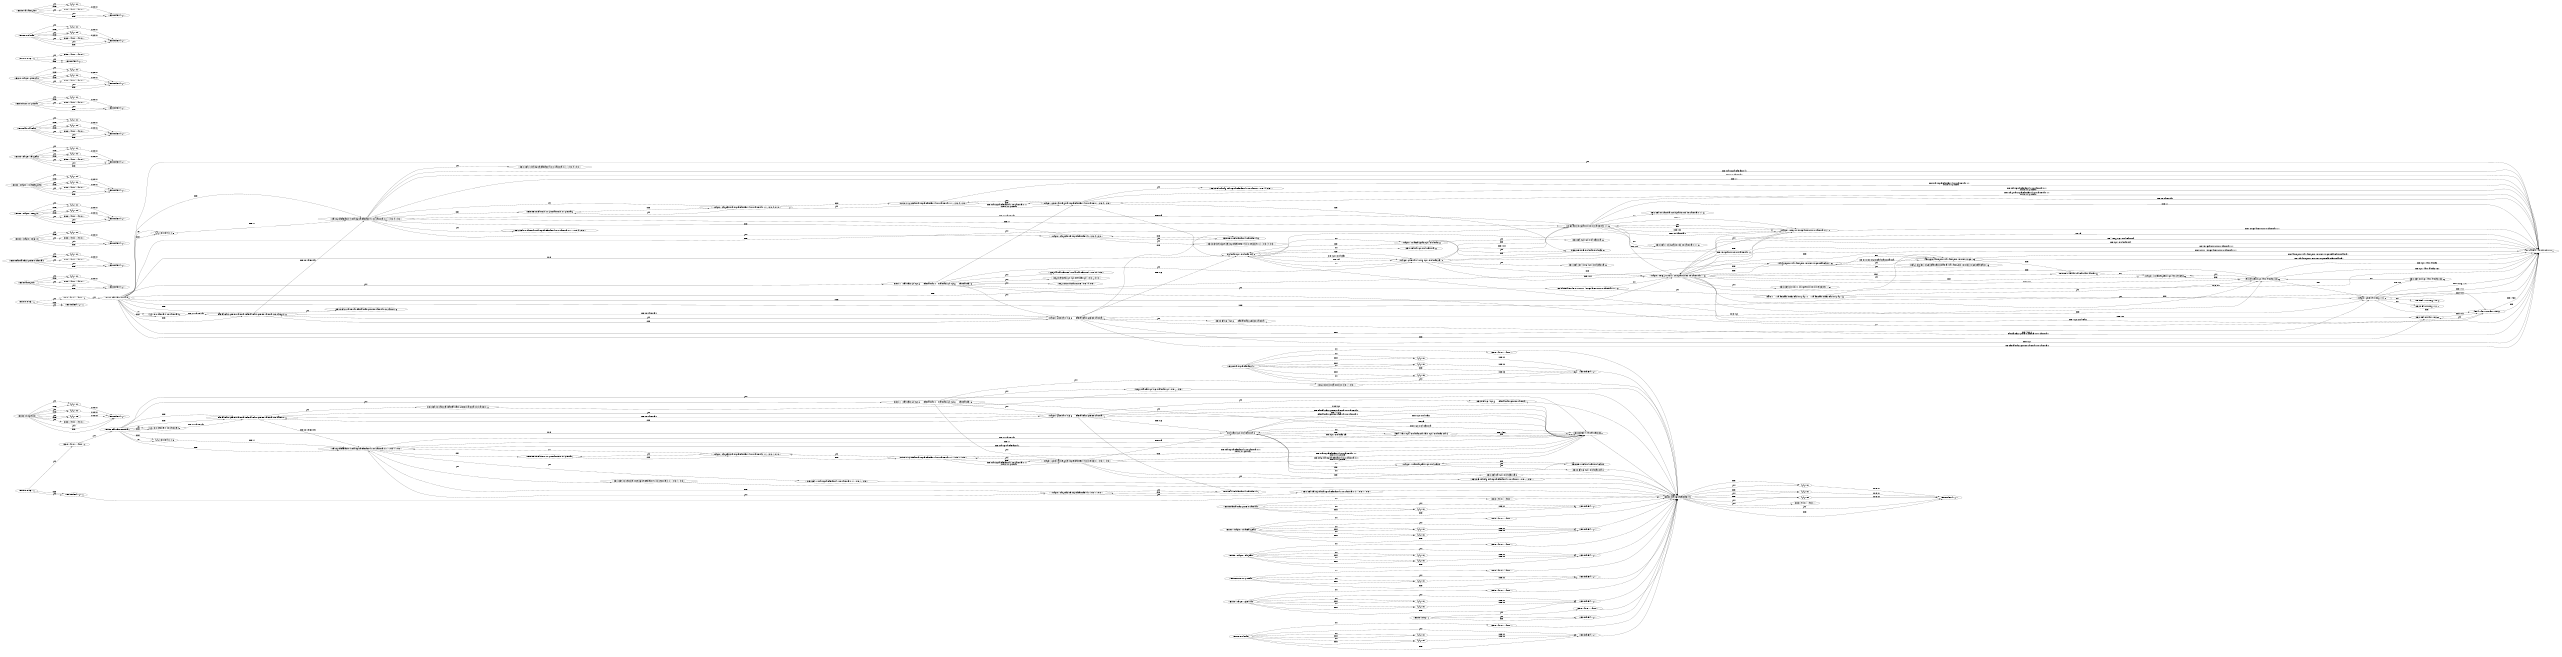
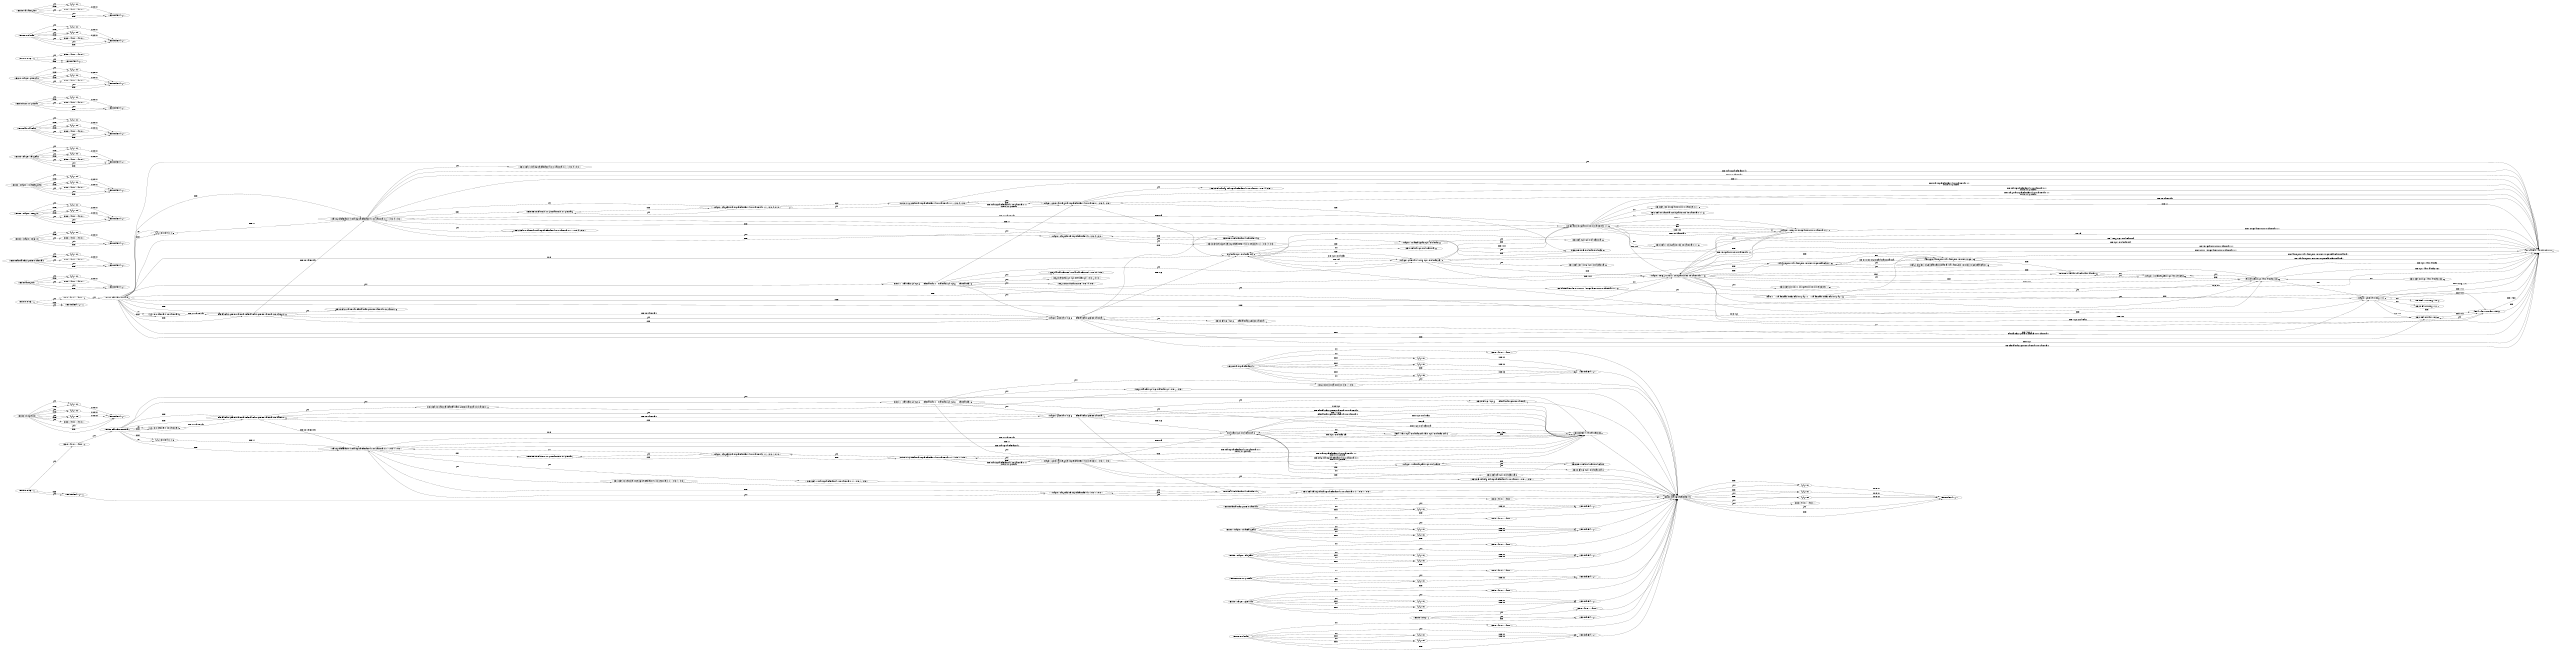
node "(IDENTIFIER,host,IsSuitableHost(host, browser_context, url))": added
edge "(<operator>.indirectFieldAccess,map->RemoveProcess)" -> "(FIELD_IDENTIFIER,RemoveProcess,RemoveProcess)": added, label "AST:"
edge "(<operator>.assignment,host = NULL)" -> "(IDENTIFIER,host,map->RemoveProcess(host))": now "(<operator>.assignment,host = NULL)" -> "(IDENTIFIER,host,return host;)"
